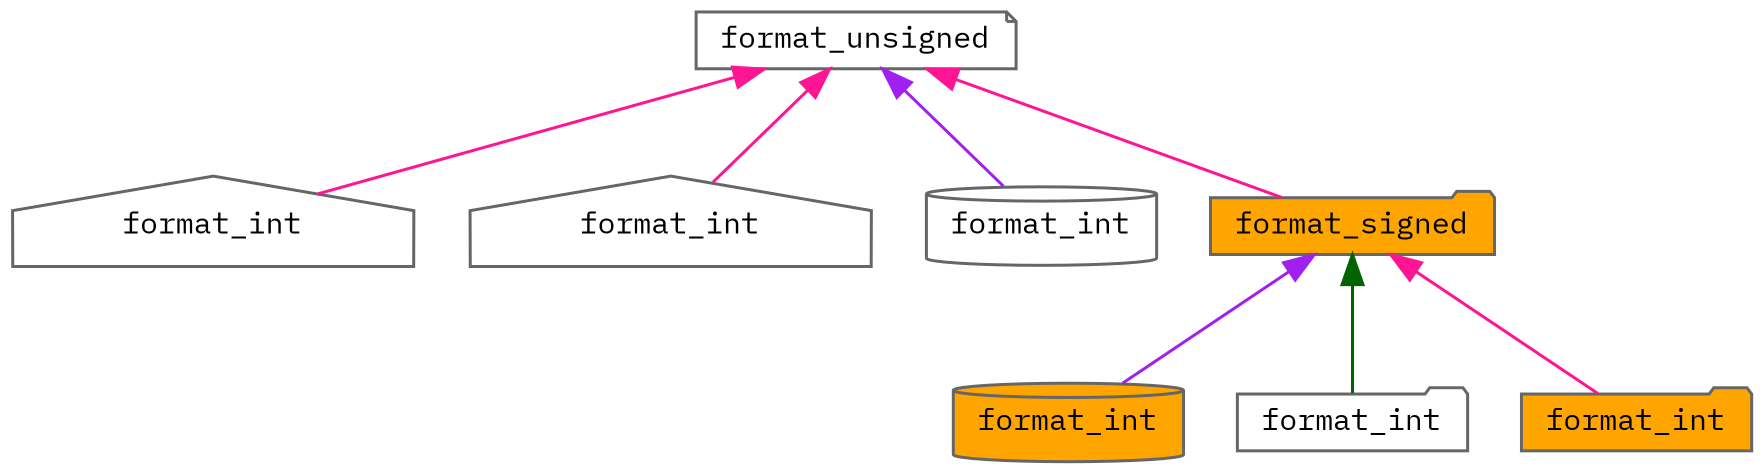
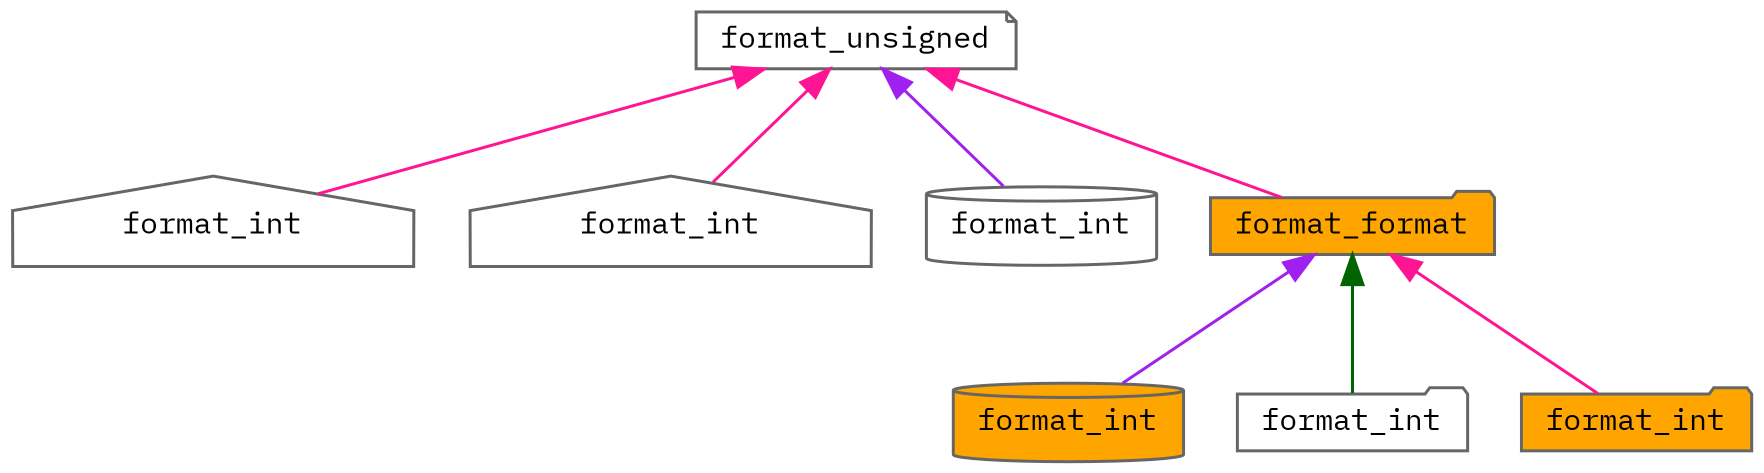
node "format_signed": label "format_signed" -> "format_format"
